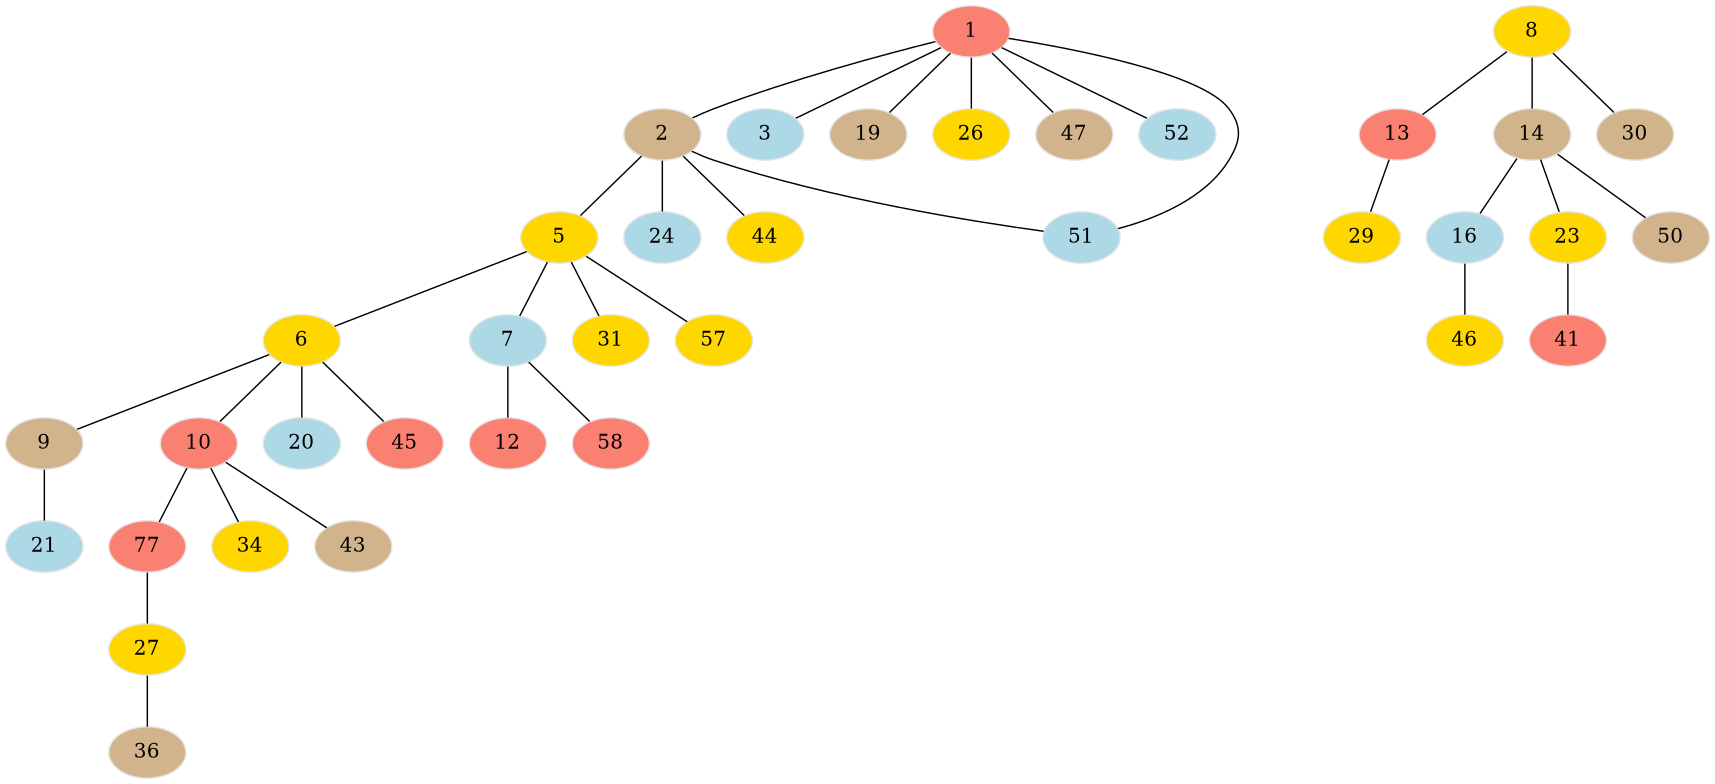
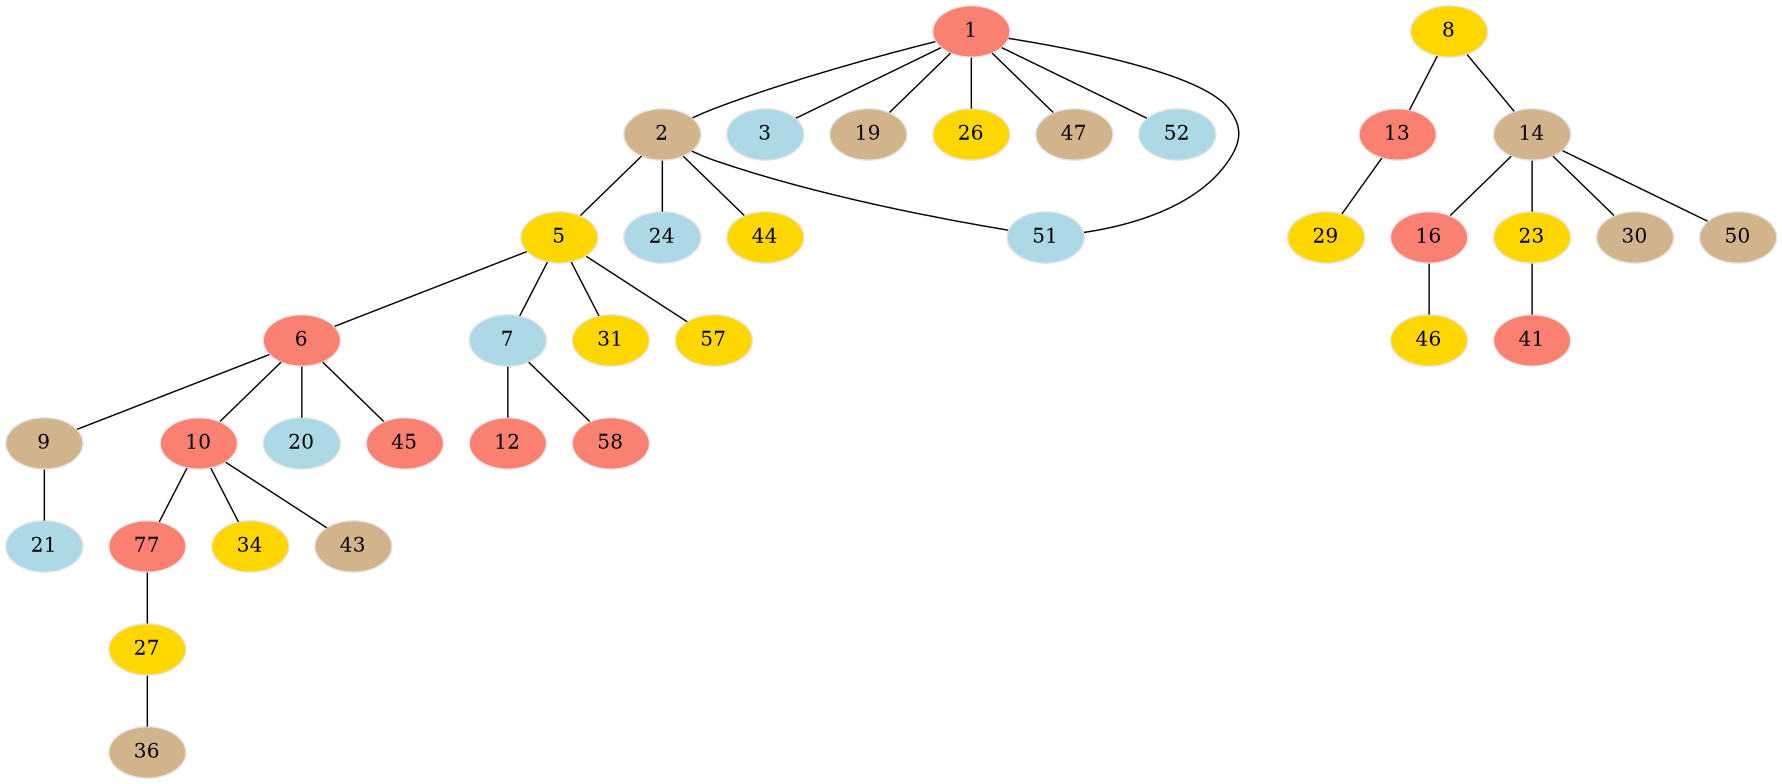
edge "8" -- "30": now "14" -- "30"
node "16": fillcolor lightblue -> salmon
node "6": fillcolor gold -> salmon
